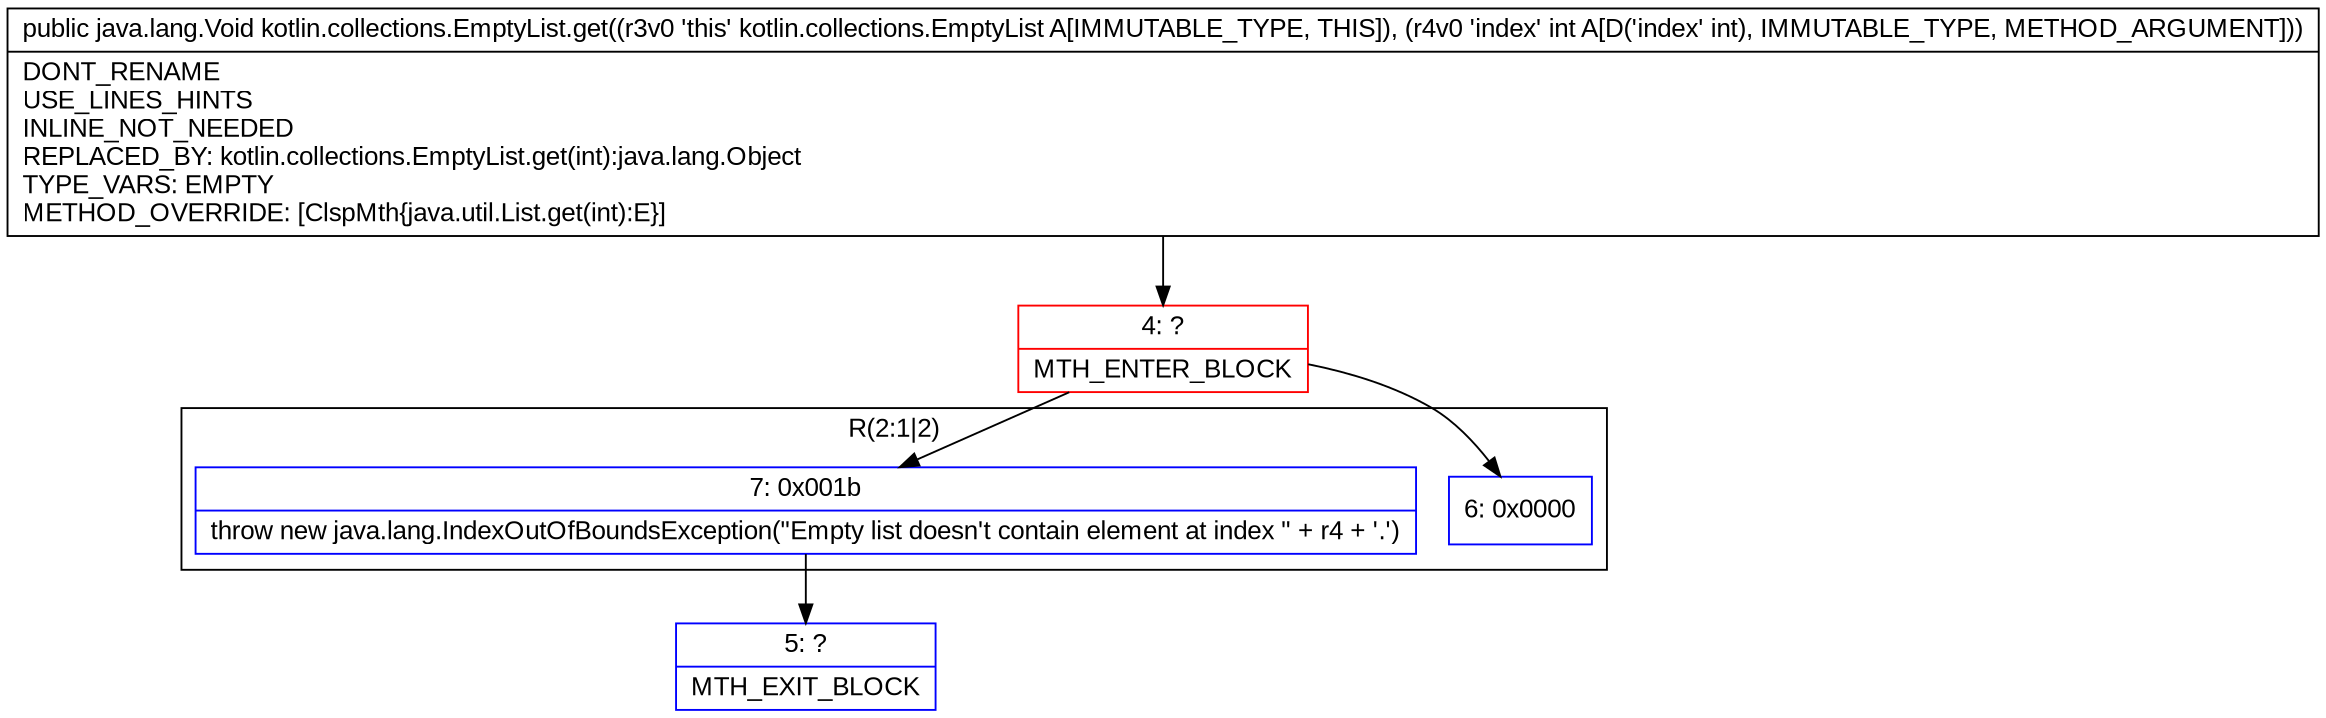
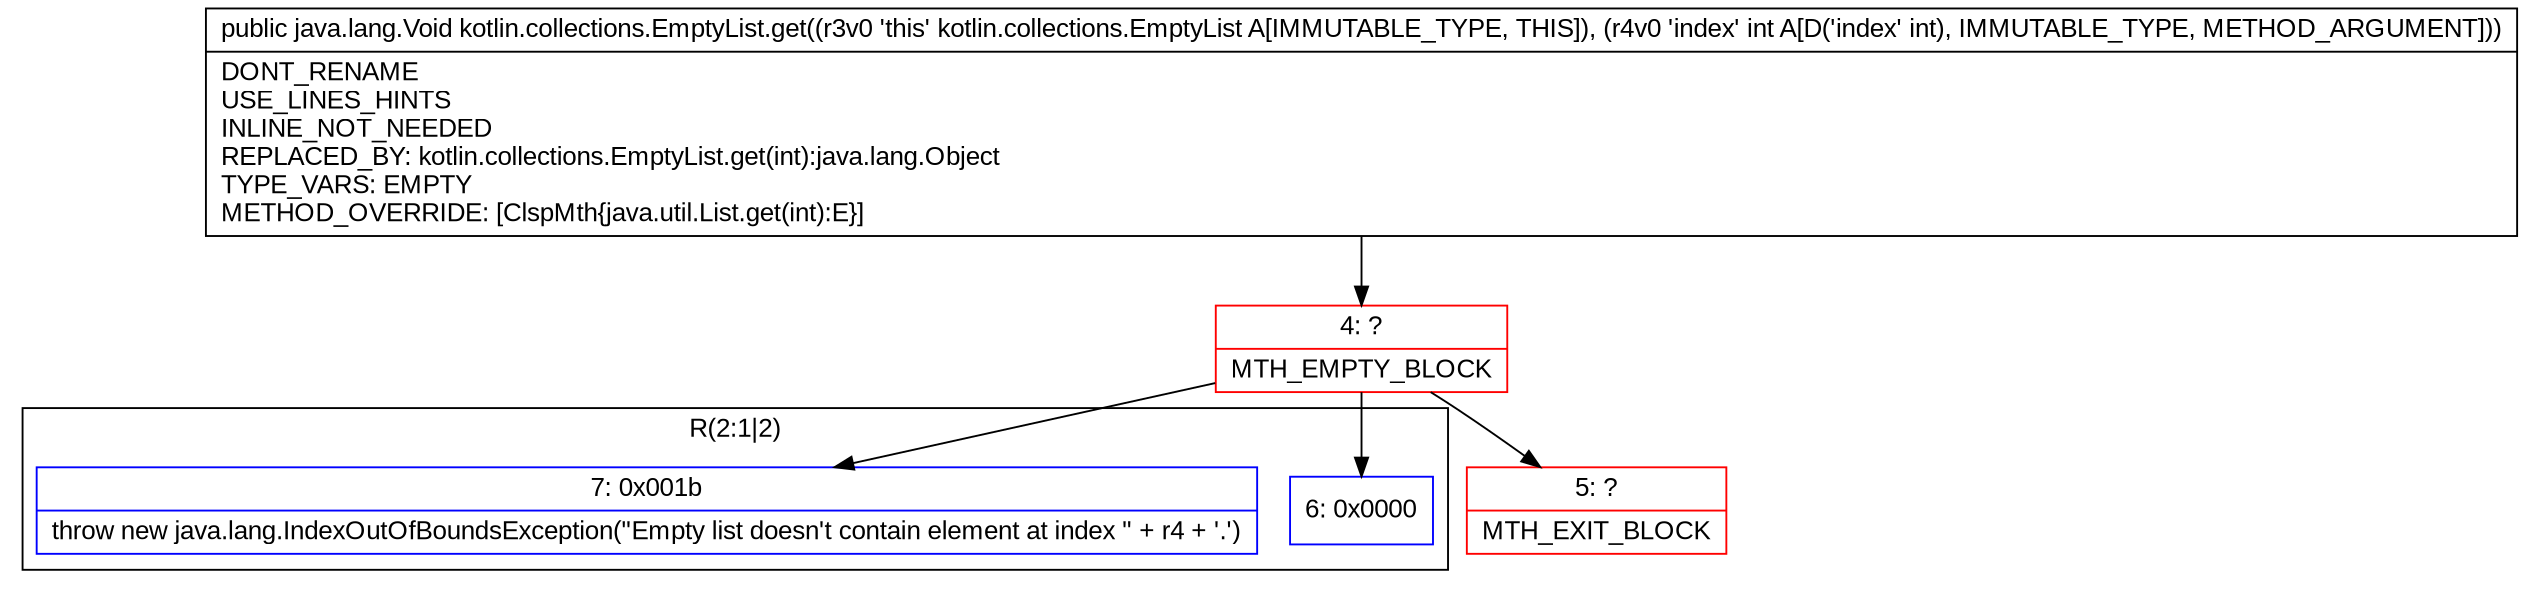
node "4: ?": text "MTH_ENTER_BLOCK" -> "MTH_EMPTY_BLOCK"
edge "7: 0x001b" -> "5: ?": now "4: ?" -> "5: ?"
node "5: ?": color blue -> red
